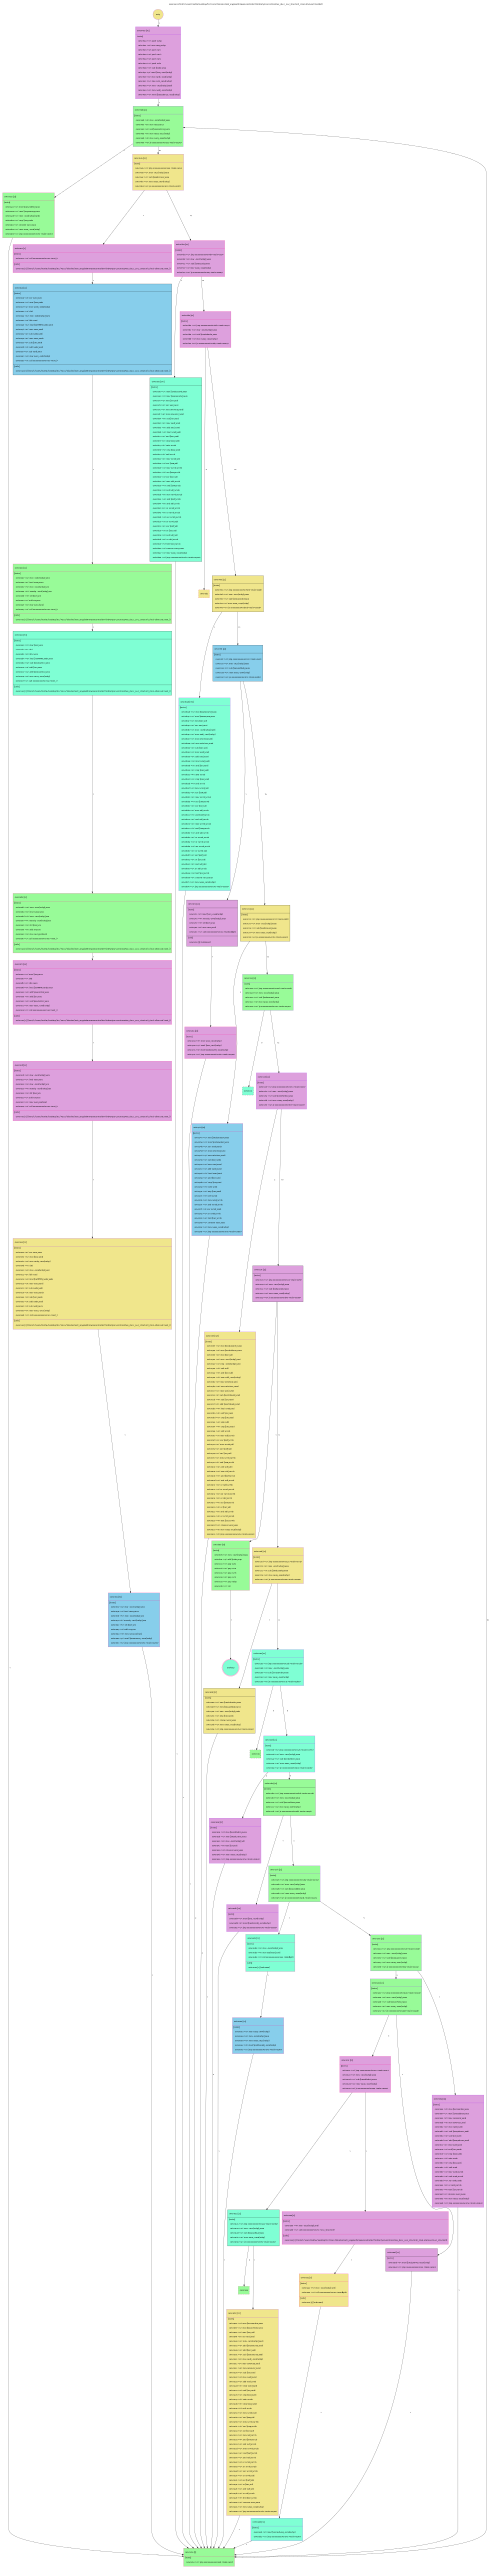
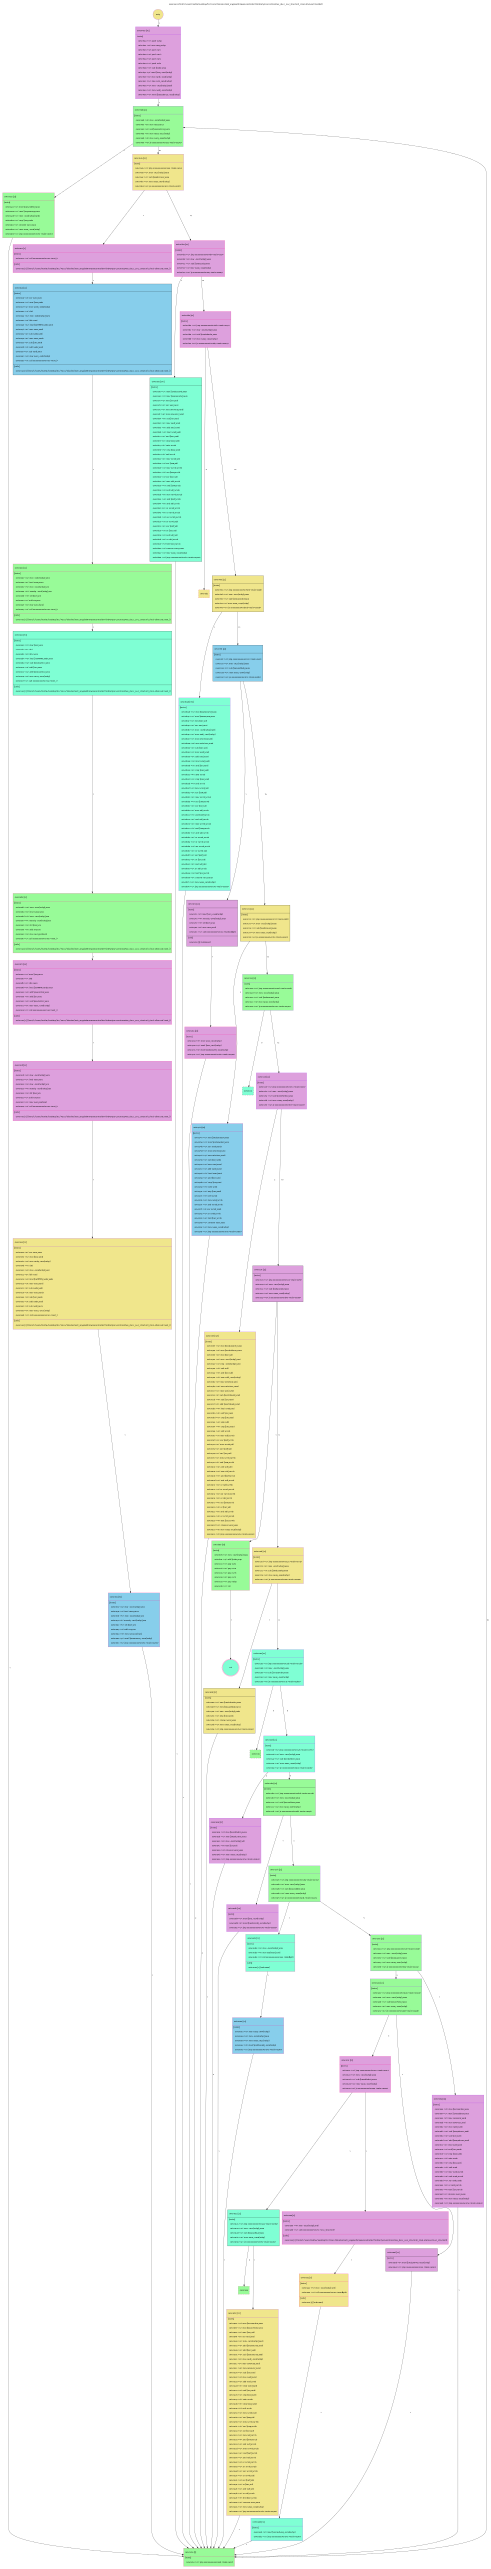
node "Desktop": label "Desktop" -> "Exit"
